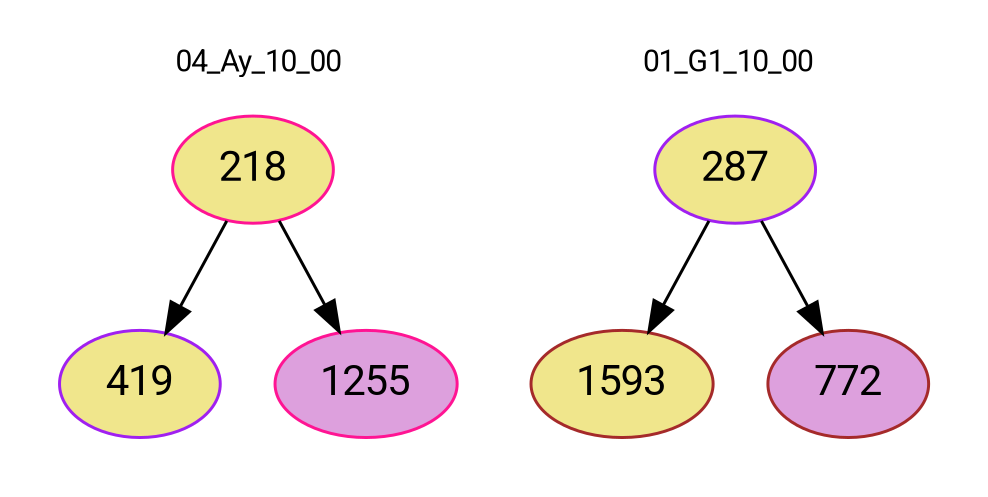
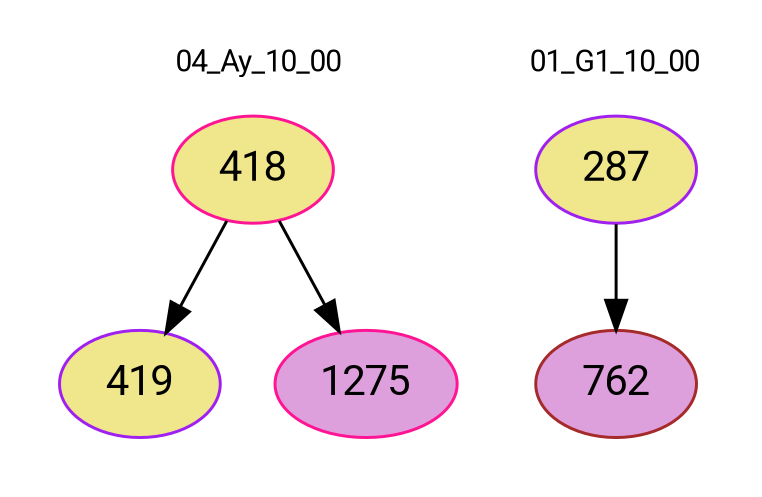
node "218": label "218" -> "418"
node "1255": label "1255" -> "1275"
node "1593": removed
node "772": label "772" -> "762"
